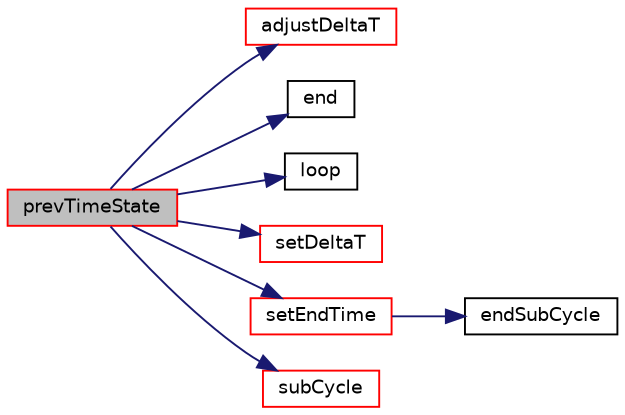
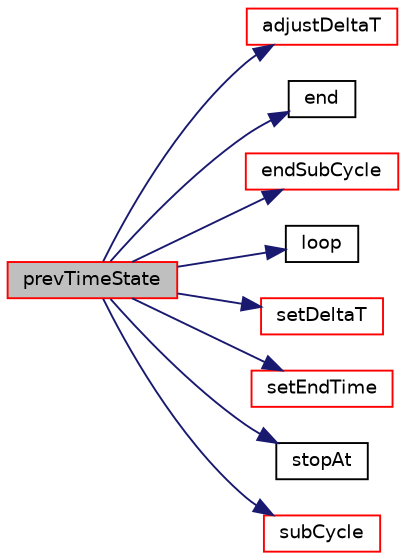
edge "setEndTime" -> "endSubCycle": now "prevTimeState" -> "endSubCycle"
node "endSubCycle": color black -> red
node "stopAt": added
